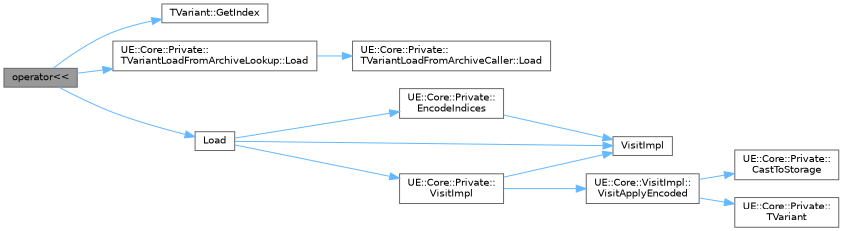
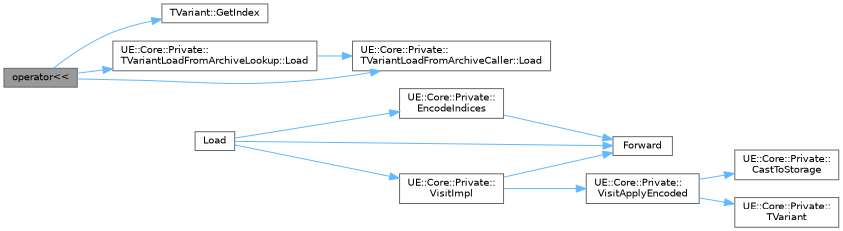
edge "operator<<" -> "Load": now "operator<<" -> "UE::Core::Private:: TVariantLoadFromArchiveCaller::Load"
node "VisitImpl": label "VisitImpl" -> "Forward"
node "UE::Core::VisitImpl:: VisitApplyEncoded": label "UE::Core::VisitImpl:: VisitApplyEncoded" -> "UE::Core::Private:: VisitApplyEncoded"
